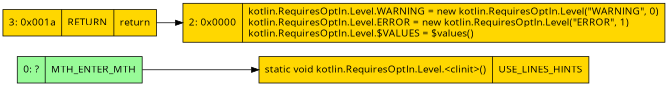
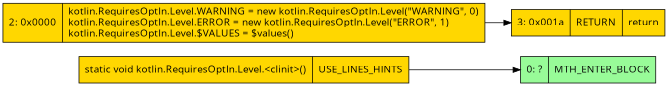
edge "3: 0x001a" -> "2: 0x0000": reversed
node "0: ?": text "MTH_ENTER_MTH" -> "MTH_ENTER_BLOCK"
edge "0: ?" -> "static void kotlin.RequiresOptIn.Level.<clinit>()": reversed
